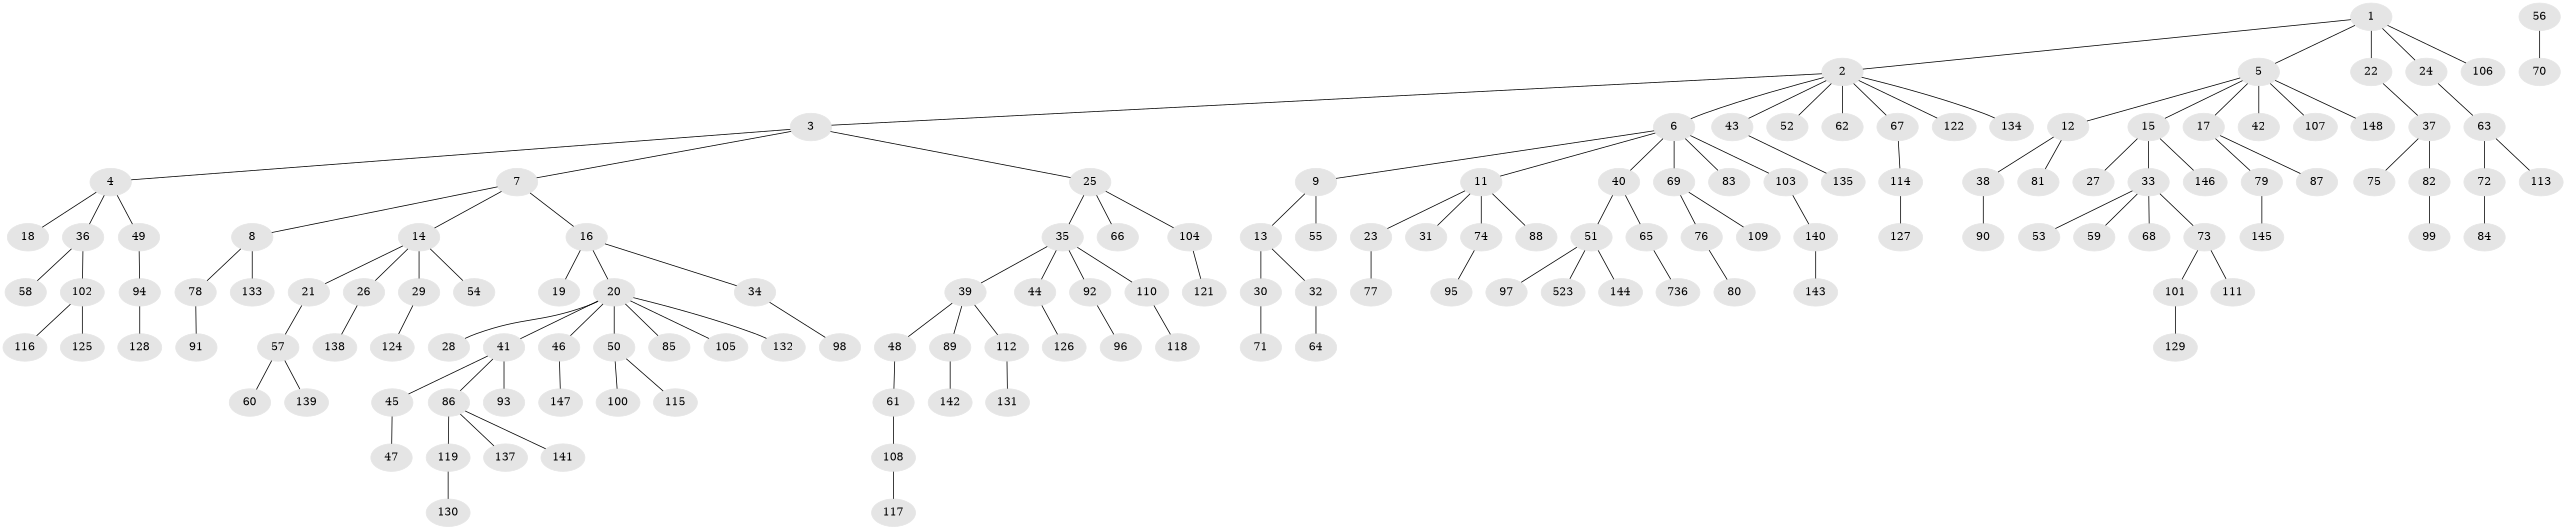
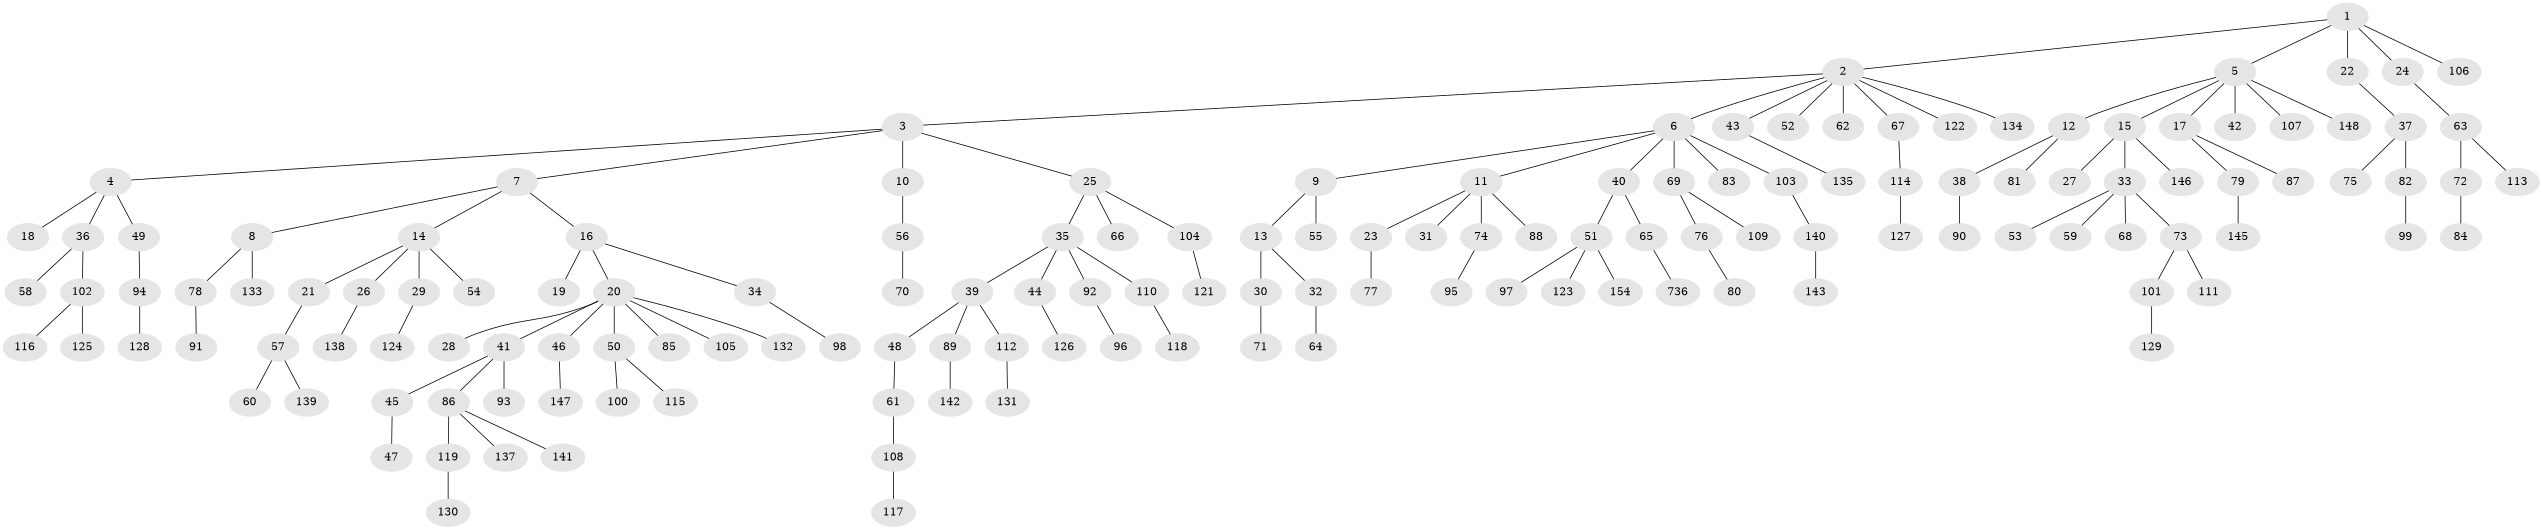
node "10": added
node "523": label "523" -> "123"
node "144": label "144" -> "154"
